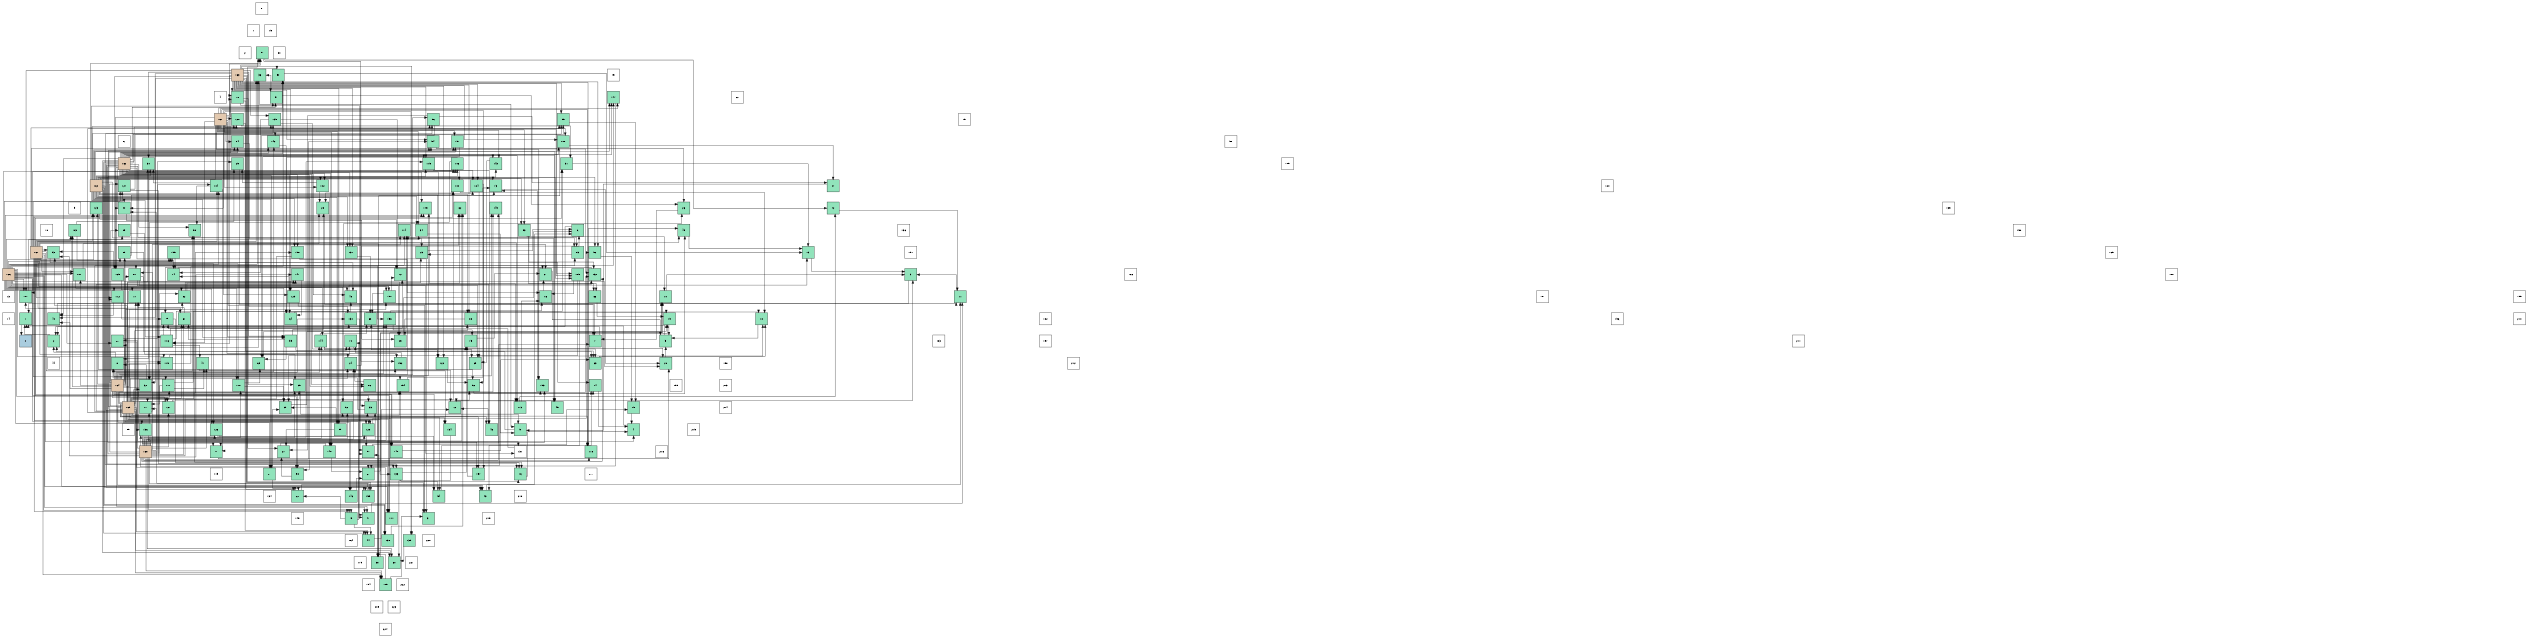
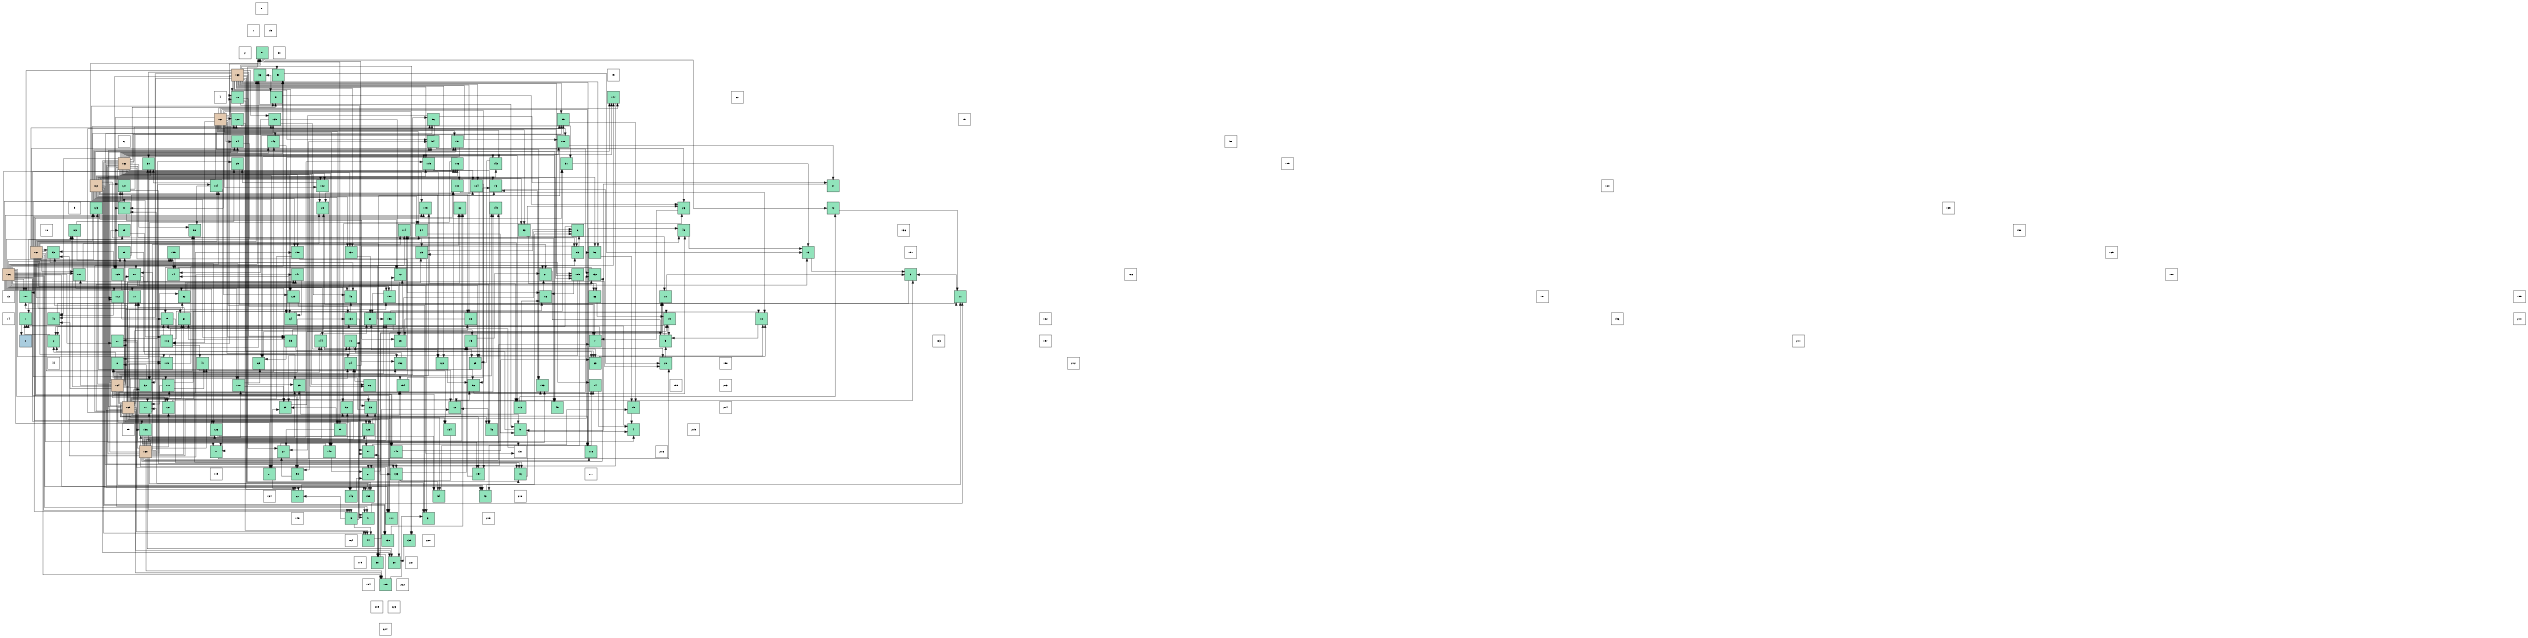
edge "163" -> "95": now "97" -> "95"
edge "93" -> "132": now "93" -> "26"
